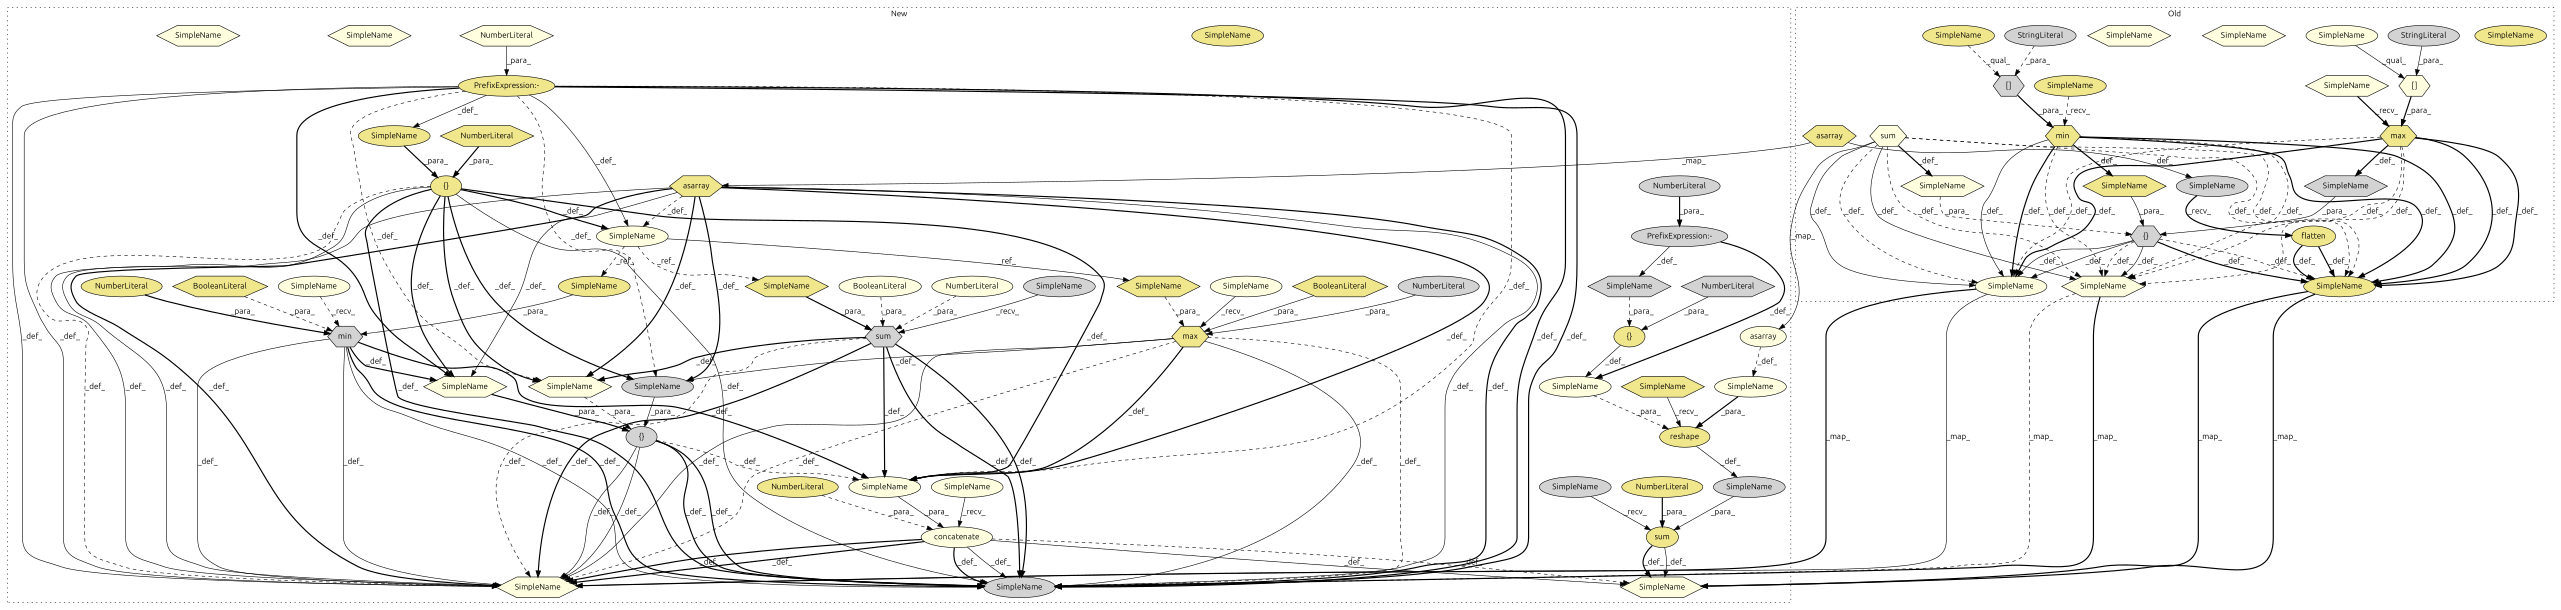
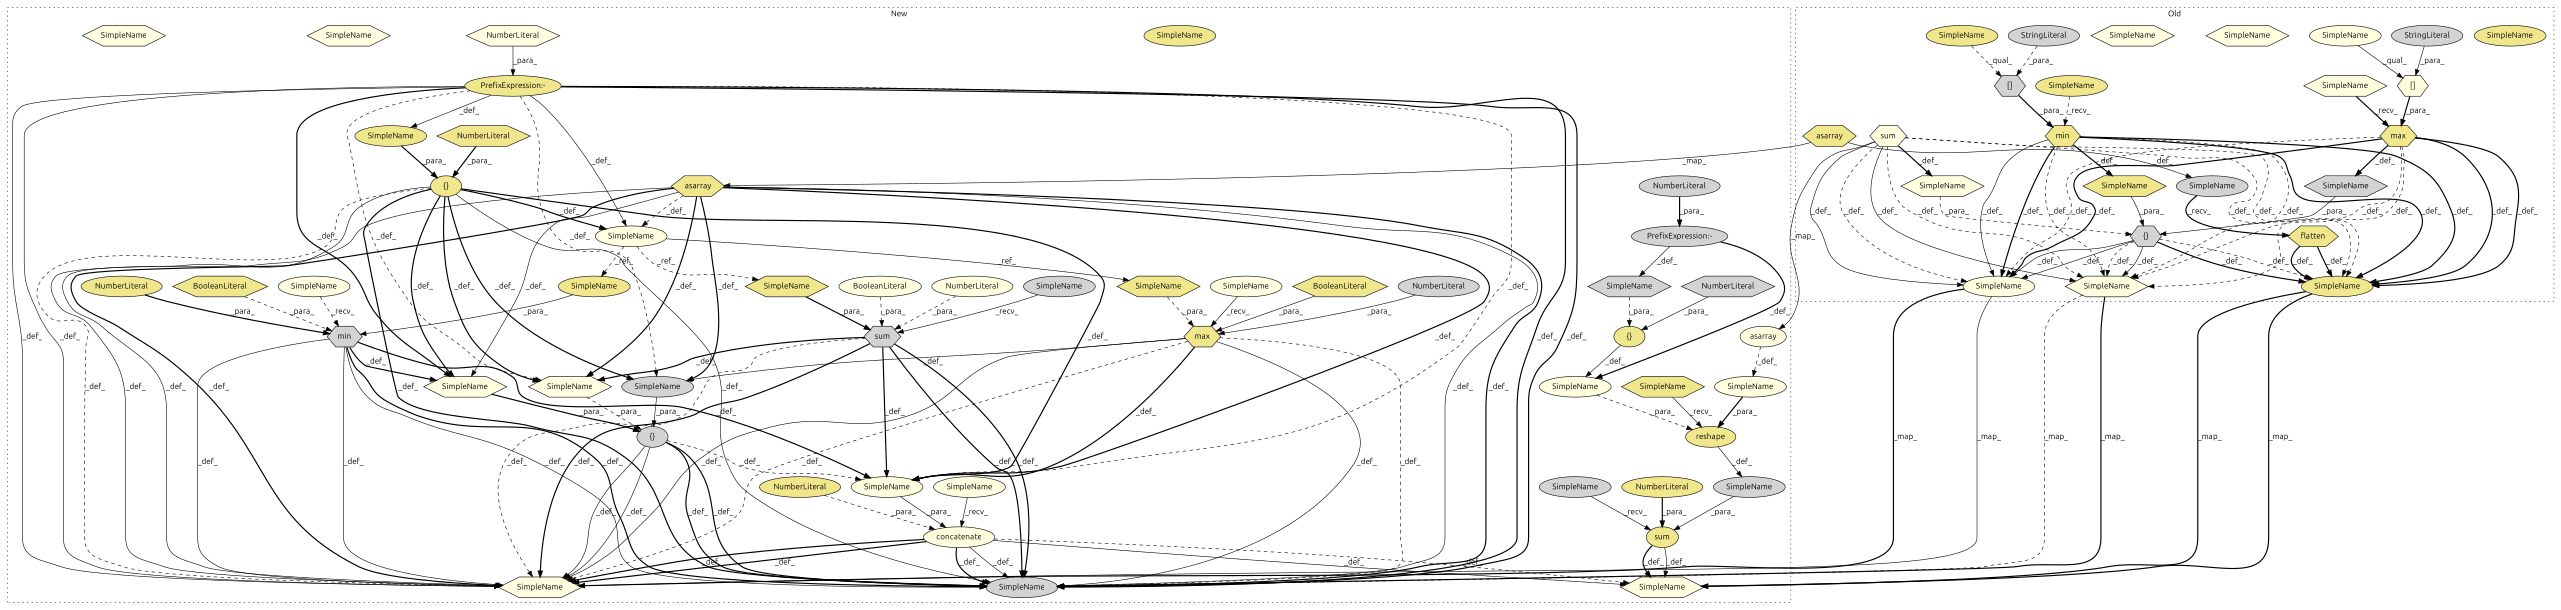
node "flatten": shape ellipse -> hexagon
